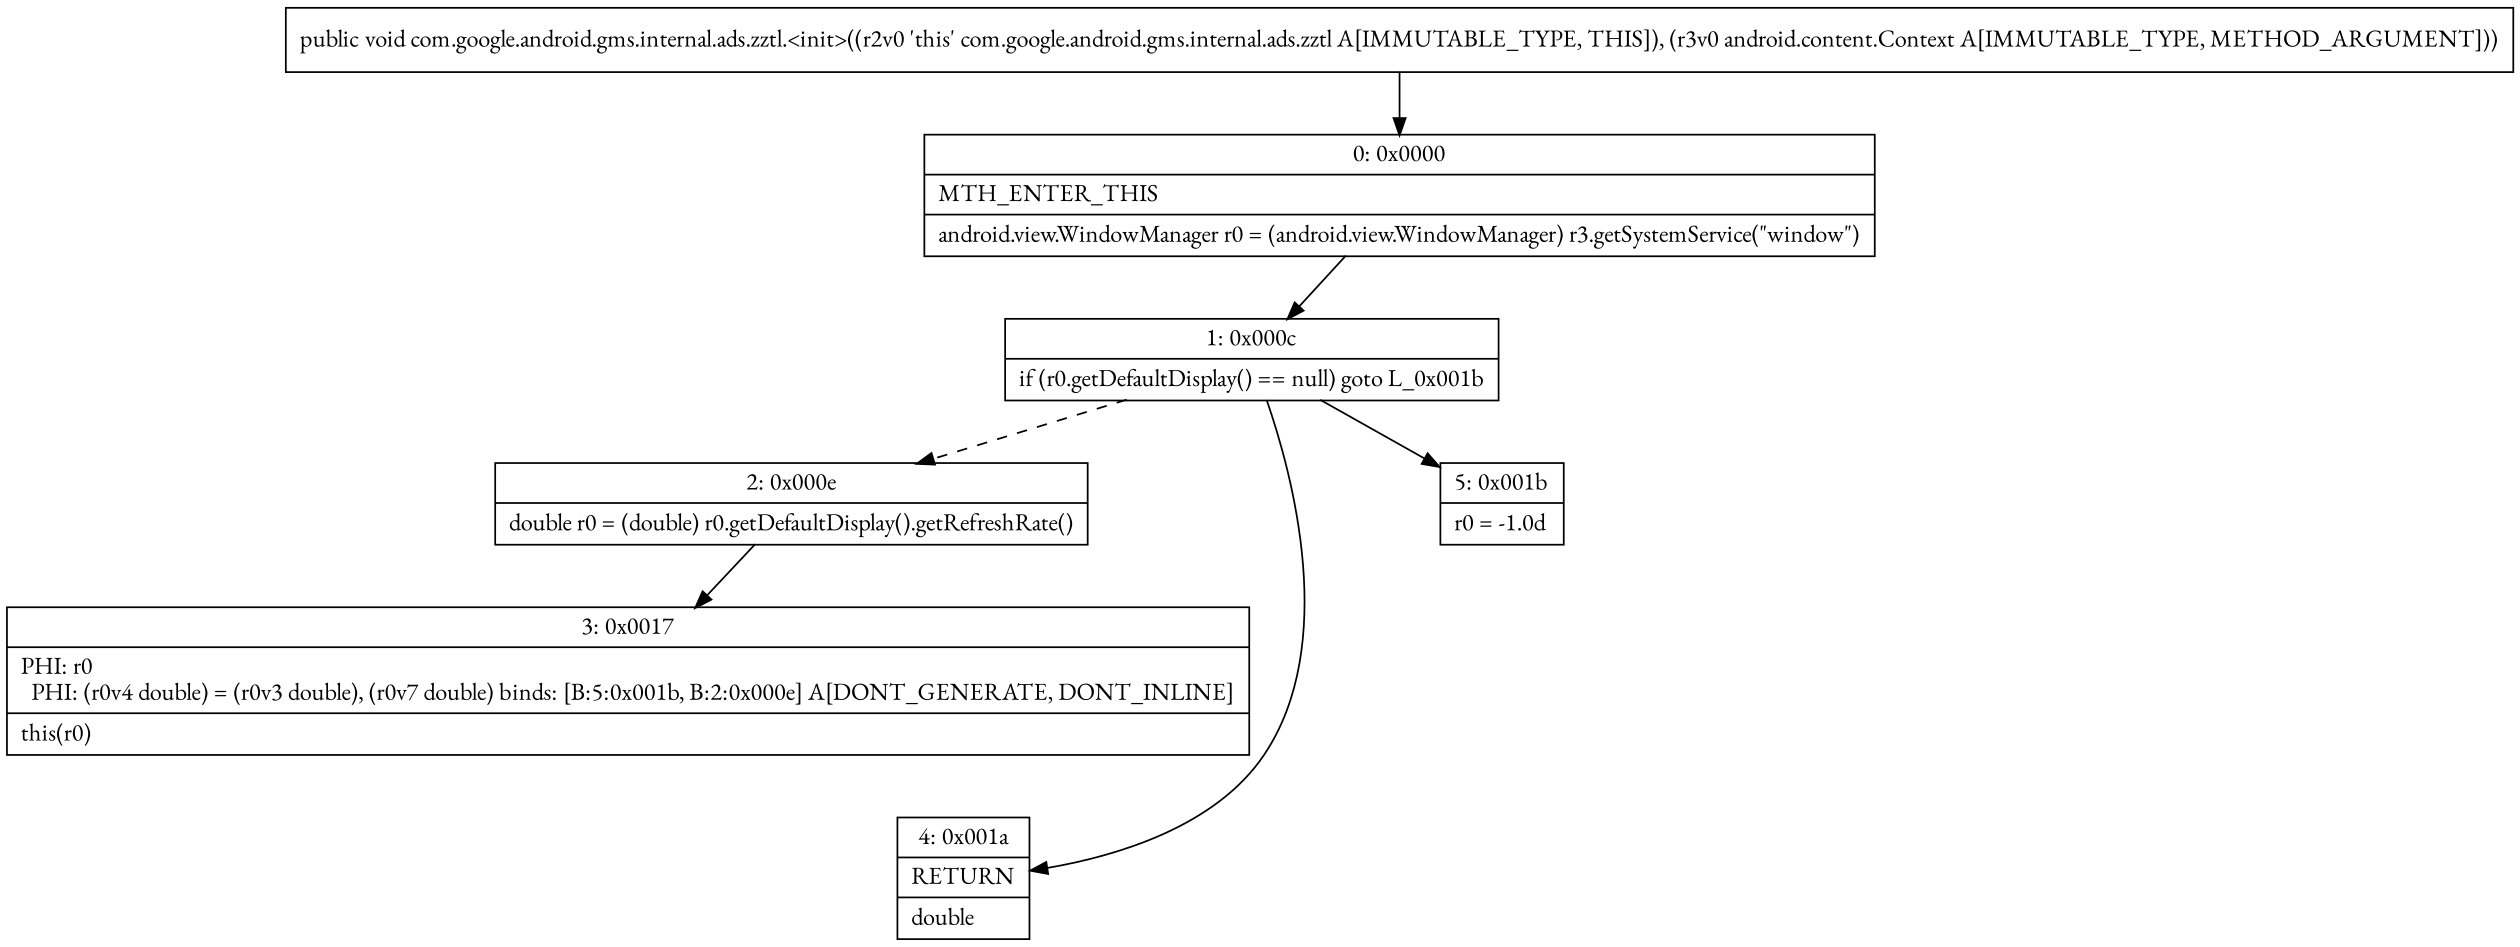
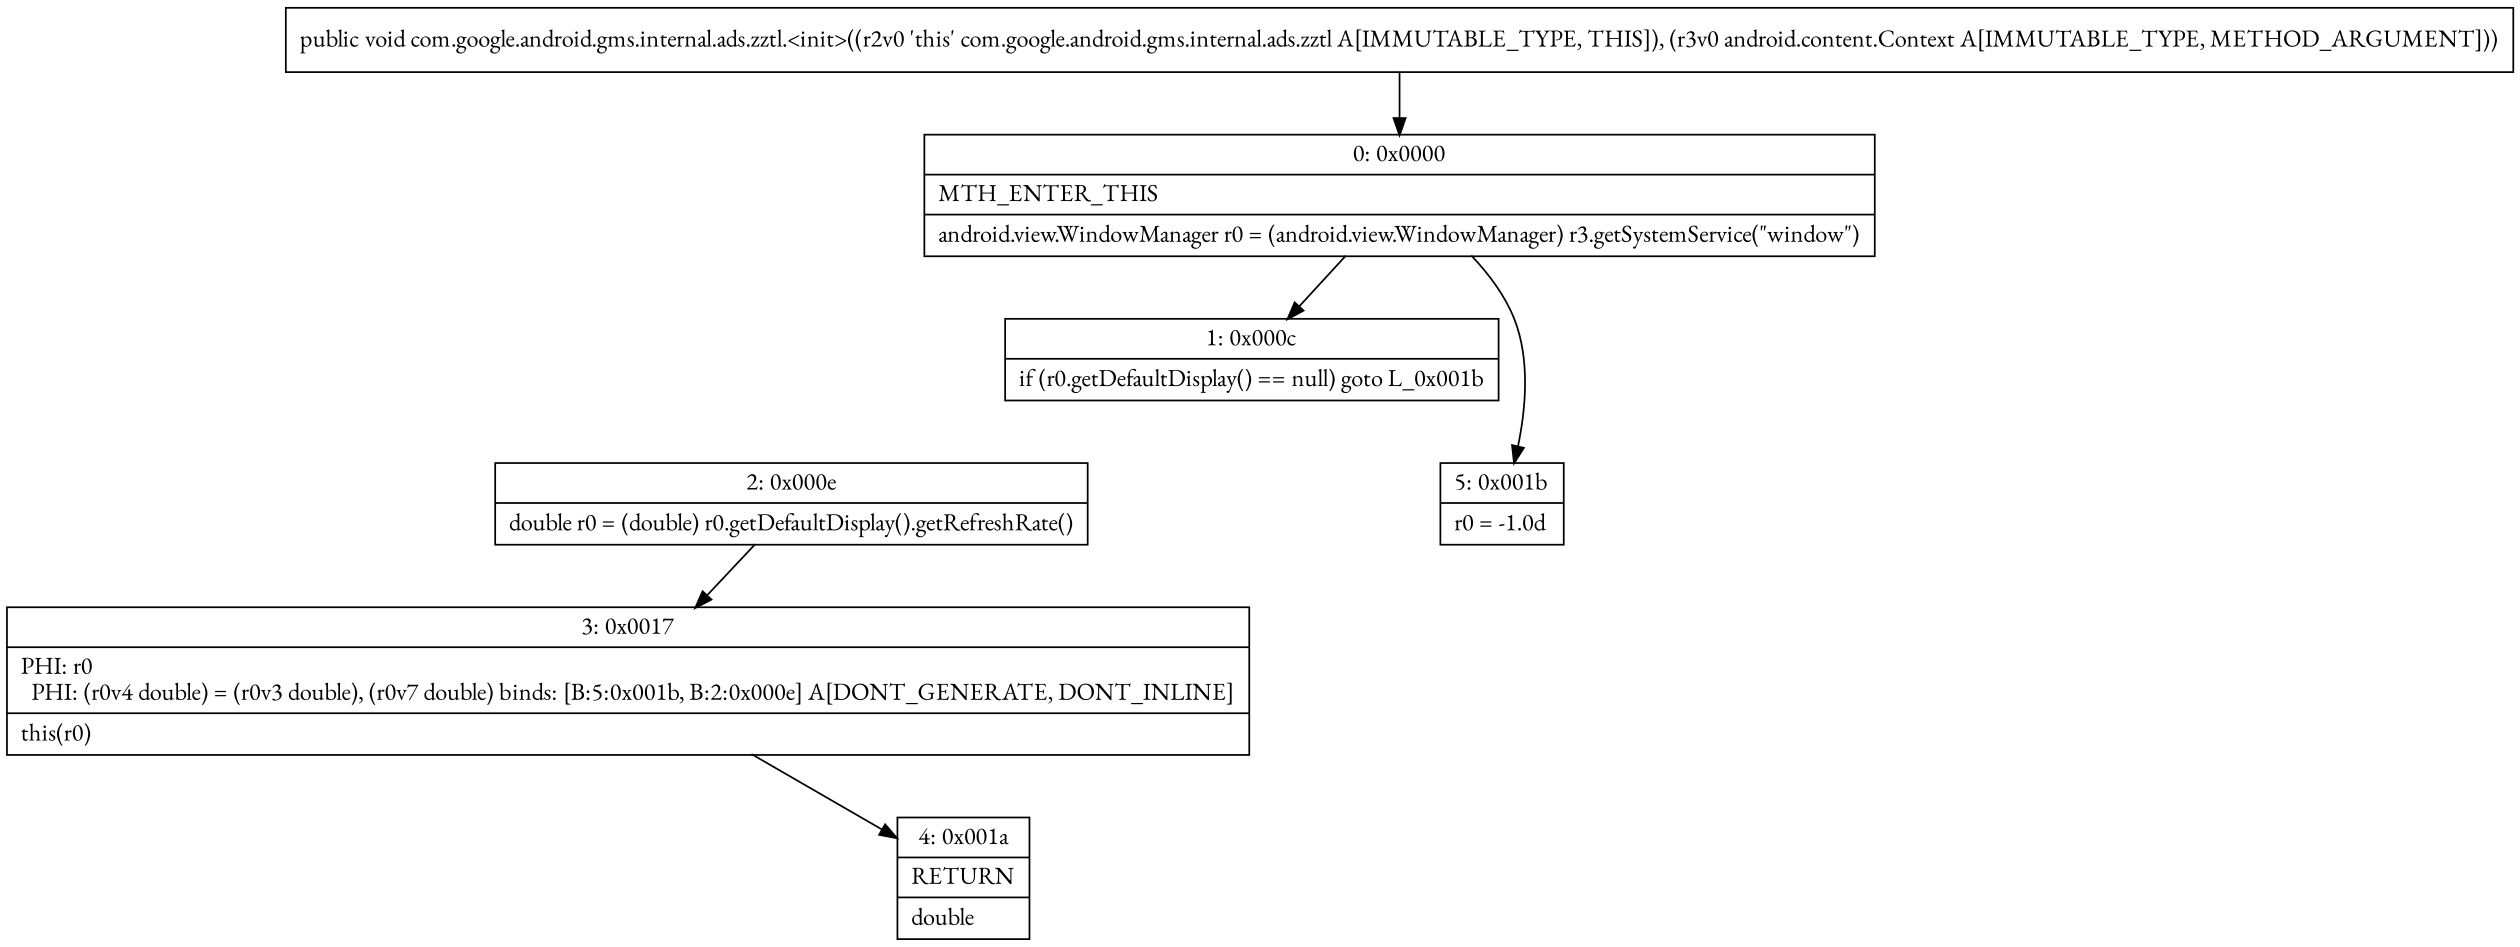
edge "1: 0x000c" -> "2: 0x000e": removed
edge "1: 0x000c" -> "5: 0x001b": now "0: 0x0000" -> "5: 0x001b"
edge "1: 0x000c" -> "4: 0x001a": now "3: 0x0017" -> "4: 0x001a"
